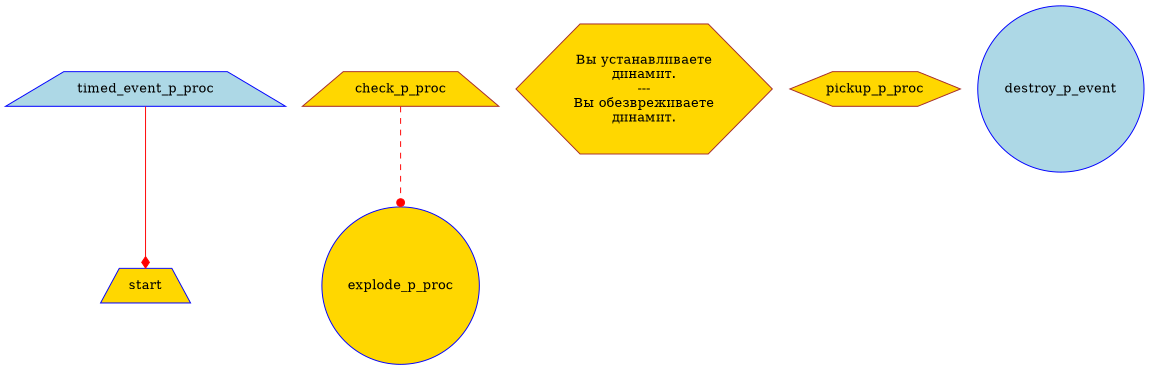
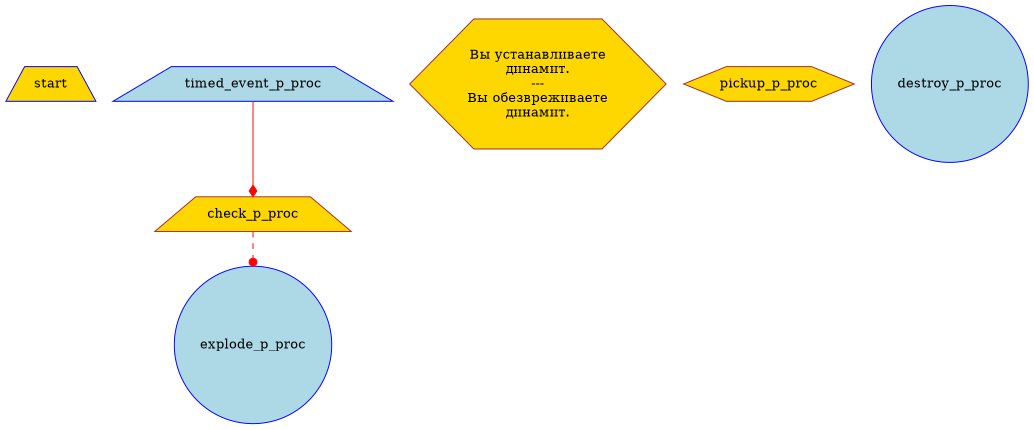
node "destroy_p_event": label "destroy_p_event" -> "destroy_p_proc"
edge "timed_event_p_proc" -> "start": now "timed_event_p_proc" -> "check_p_proc"
node "explode_p_proc": fillcolor gold -> lightblue
